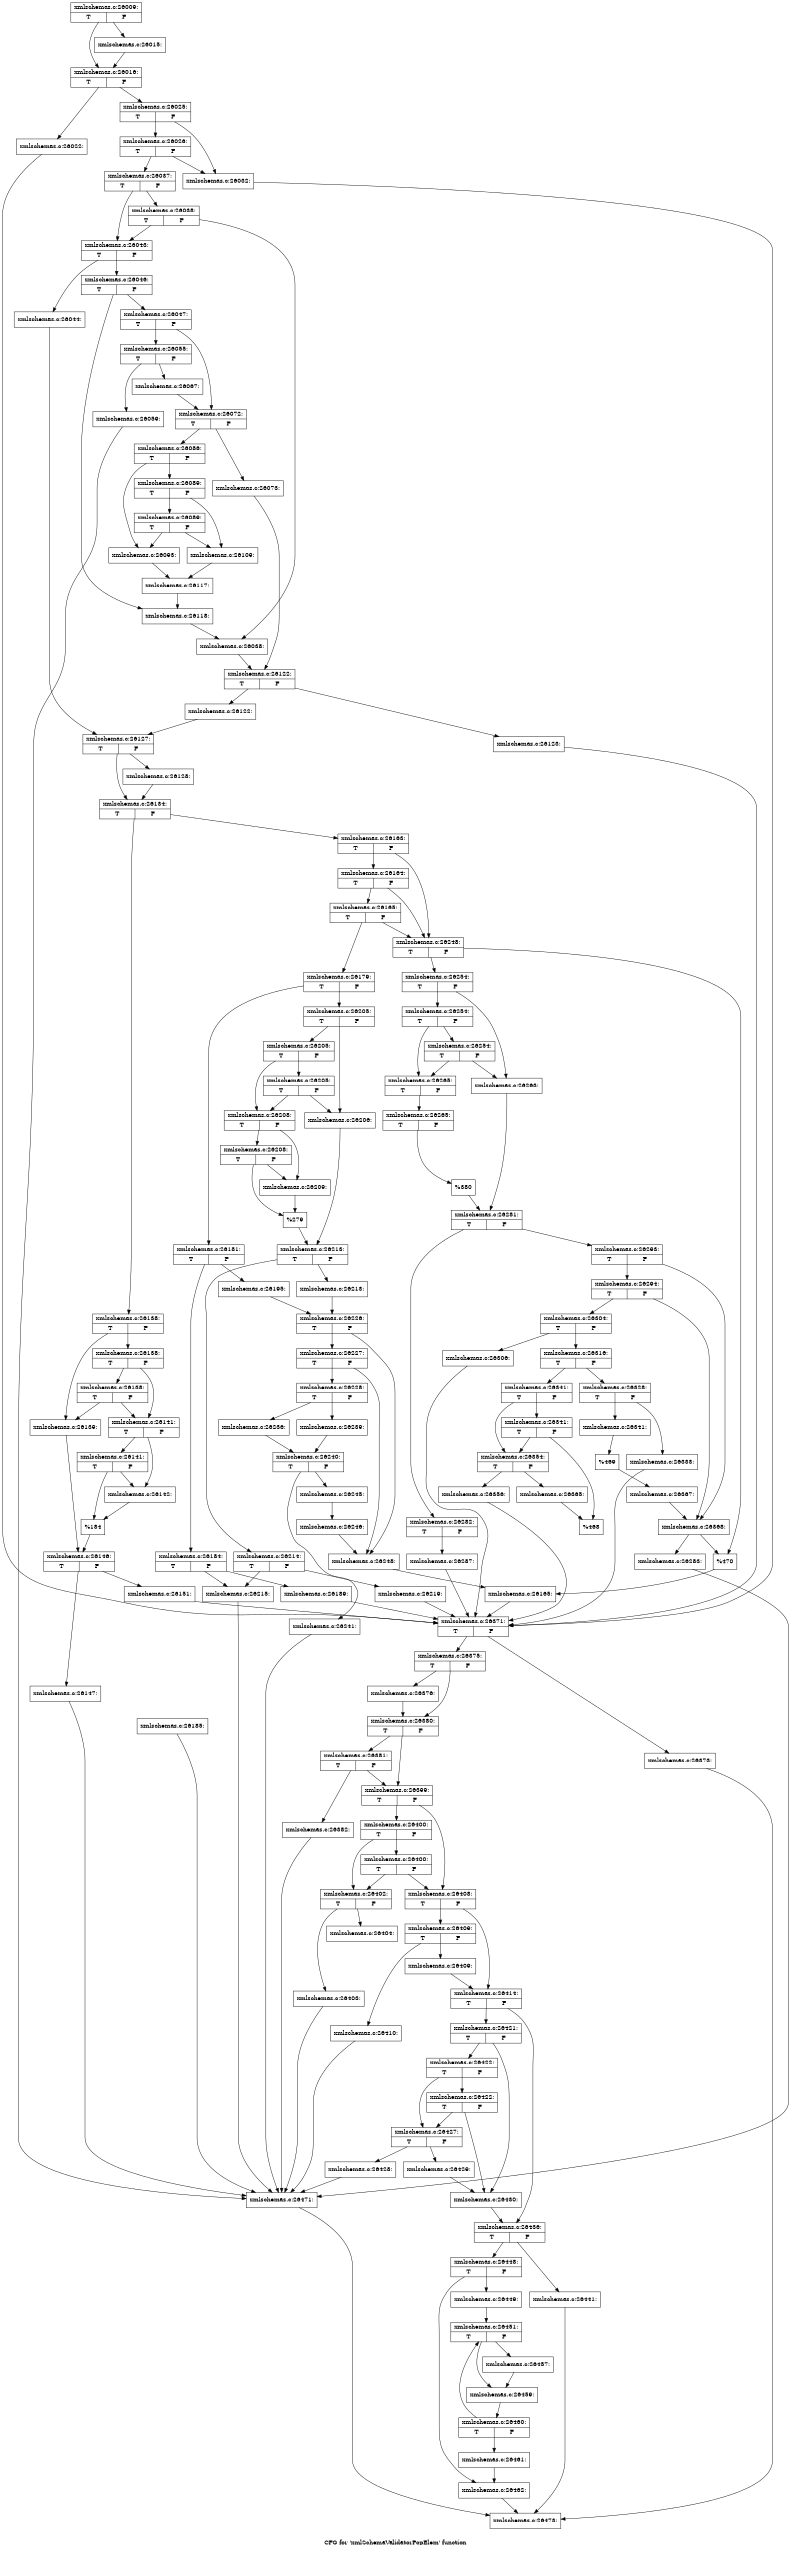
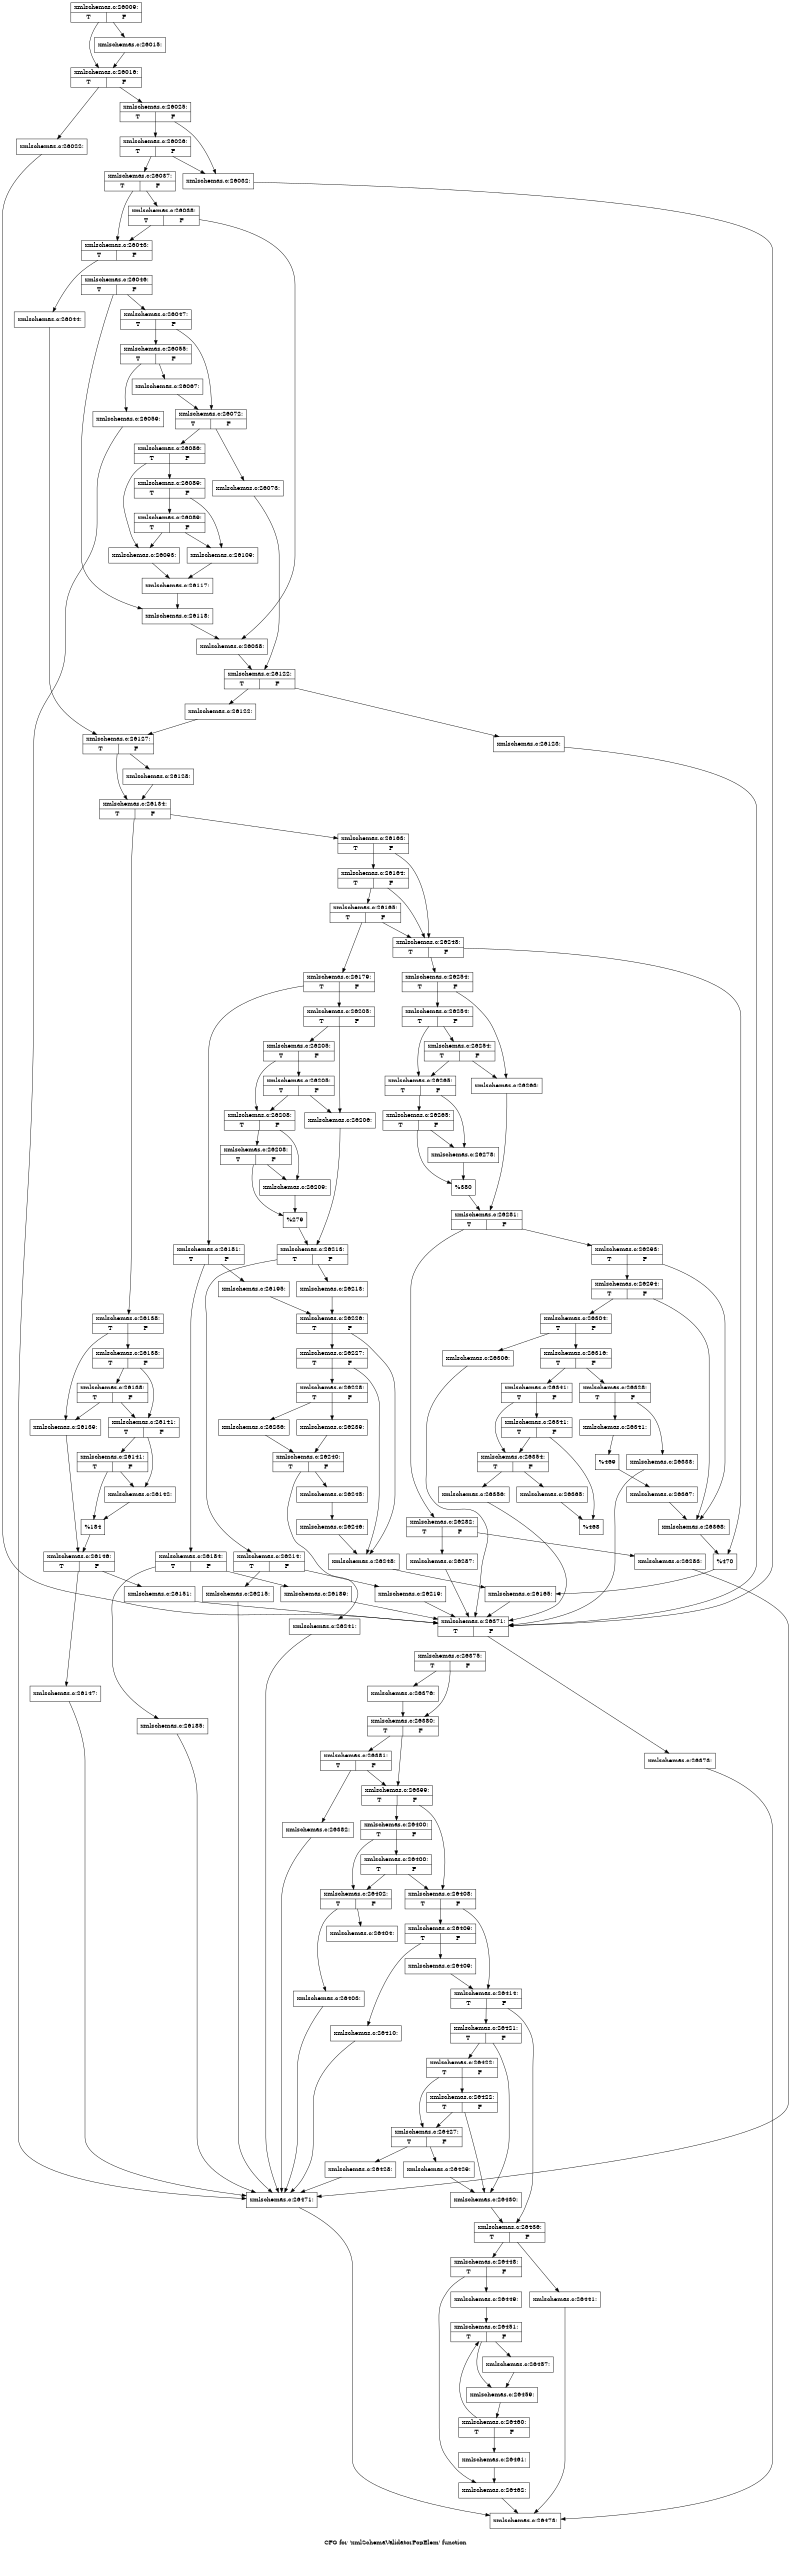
edge "xmlschemas.c:26043:" -> "xmlschemas.c:26046:": removed
node "xmlschemas.c:26278:": added
edge "xmlschemas.c:26368:" -> "xmlschemas.c:26283:": now "xmlschemas.c:26282:" -> "xmlschemas.c:26283:"
edge "xmlschemas.c:26184:" -> "xmlschemas.c:26215:": now "xmlschemas.c:26184:" -> "xmlschemas.c:26185:"
edge "xmlschemas.c:26371:" -> "xmlschemas.c:26375:": removed
